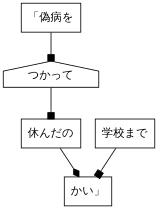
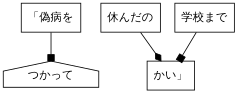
edge "つかって" -> "休んだの": removed
